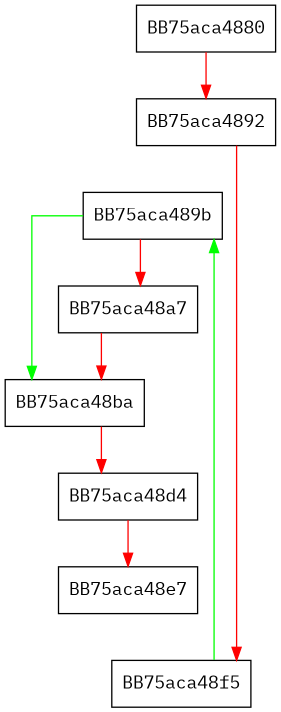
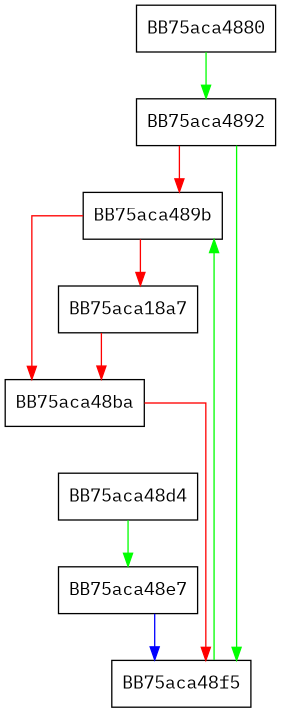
edge "BB75aca4880" -> "BB75aca4892": color red -> green
edge "BB75aca4892" -> "BB75aca489b": added
edge "BB75aca489b" -> "BB75aca48ba": color green -> red
node "BB75aca48a7": label "BB75aca48a7" -> "BB75aca18a7"
edge "BB75aca4892" -> "BB75aca48f5": color red -> green
edge "BB75aca48ba" -> "BB75aca48d4": now "BB75aca48ba" -> "BB75aca48f5"
edge "BB75aca48d4" -> "BB75aca48e7": color red -> green
edge "BB75aca48e7" -> "BB75aca48f5": added
